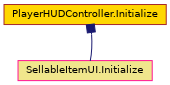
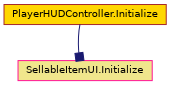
edge "SellableItemUI.Initialize" -> "PlayerHUDController.Initialize": reversed
